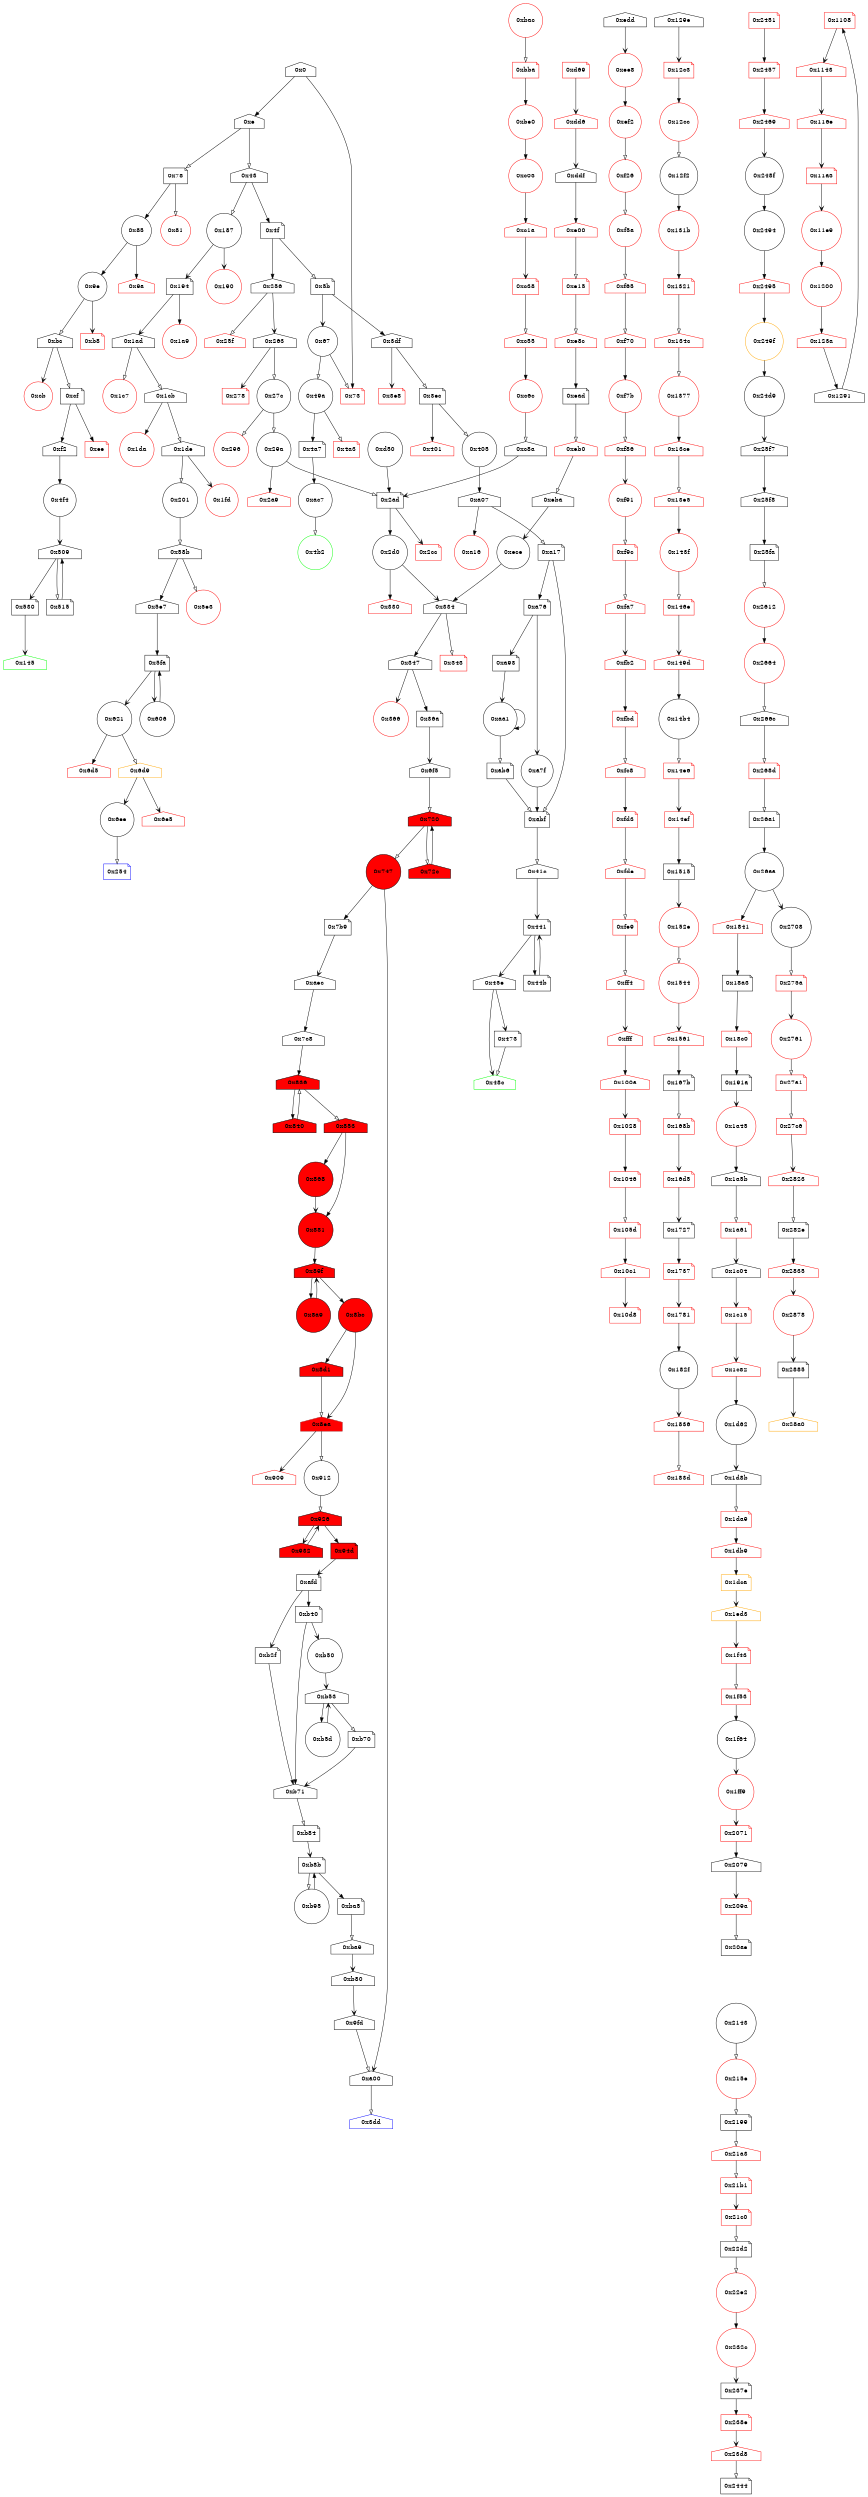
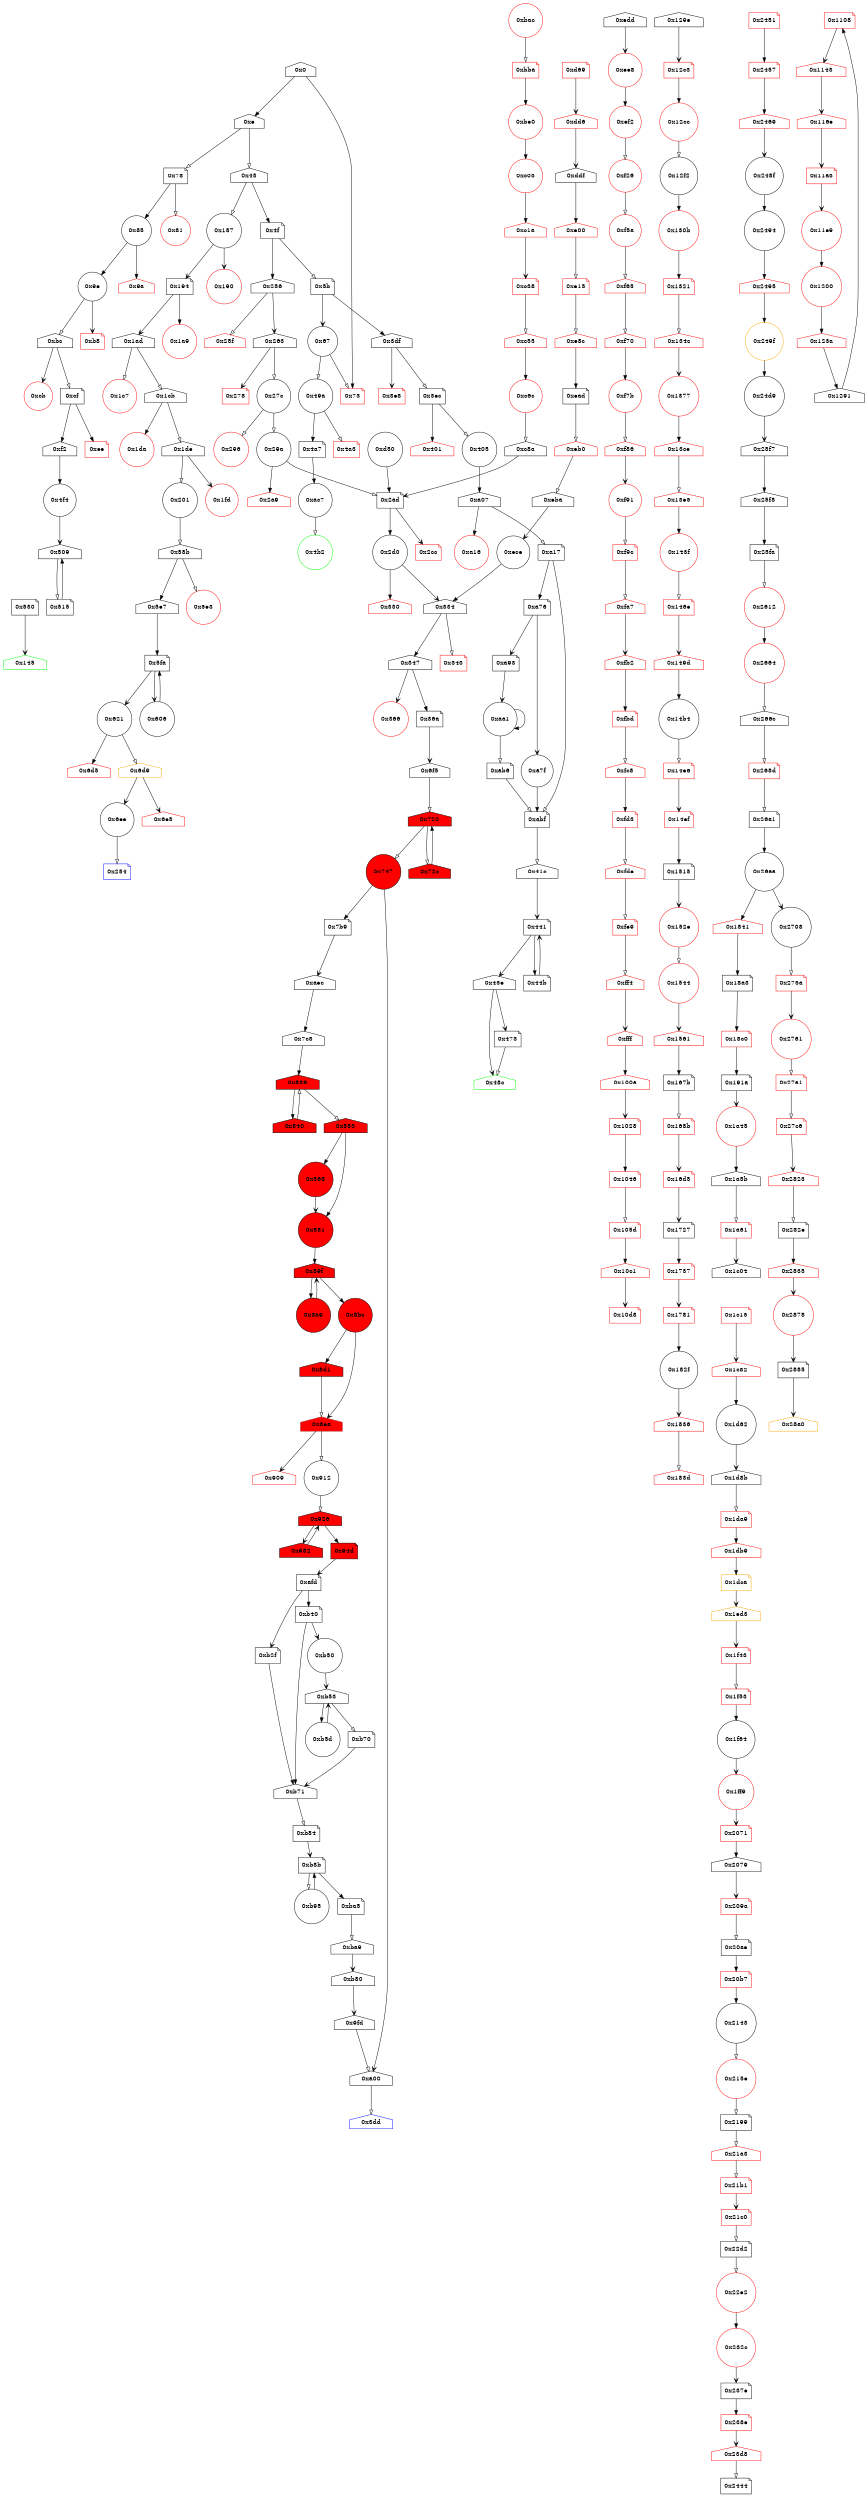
node "0x131b": label "0x131b" -> "0x130b"
edge "0x134c" -> "0x1377": arrowhead onormal -> vee
edge "0x509" -> "0x530": removed
edge "0x1c04" -> "0x1c15": removed
node "0x20b7": added
